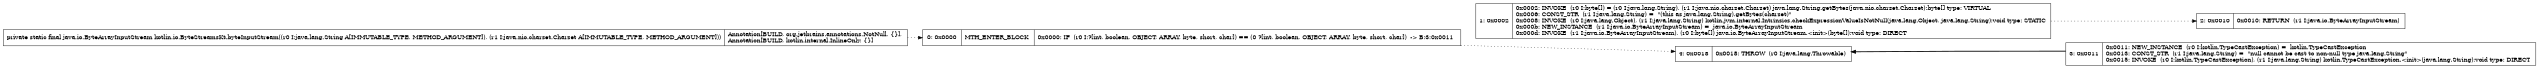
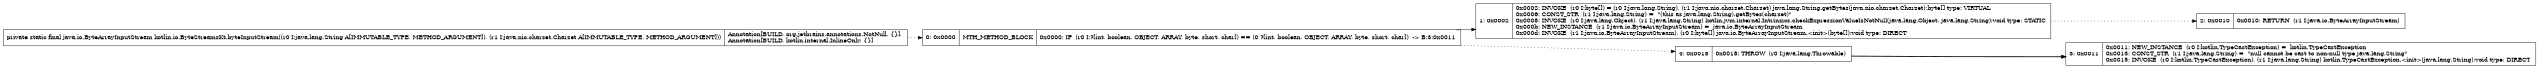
edge "0: 0x0000" -> "1: 0x0002": added
node "0: 0x0000": text "MTH_ENTER_BLOCK" -> "MTH_METHOD_BLOCK"
edge "3: 0x0011" -> "4: 0x0018": reversed
